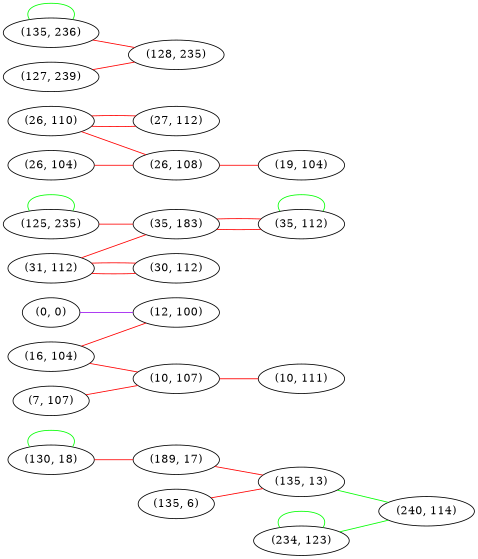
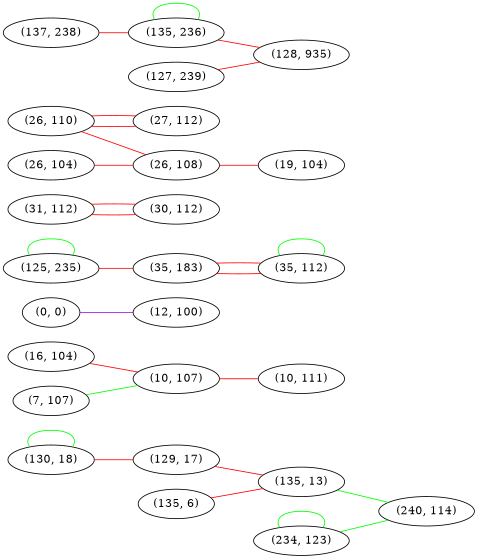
node "(137, 238)": added
node "(128, 235)": label "(128, 235)" -> "(128, 935)"
edge "(35, 183)" -- "(31, 112)": removed
edge "(12, 100)" -- "(16, 104)": removed
edge "(10, 107)" -- "(7, 107)": color red -> green
node "(189, 17)": label "(189, 17)" -> "(129, 17)"
